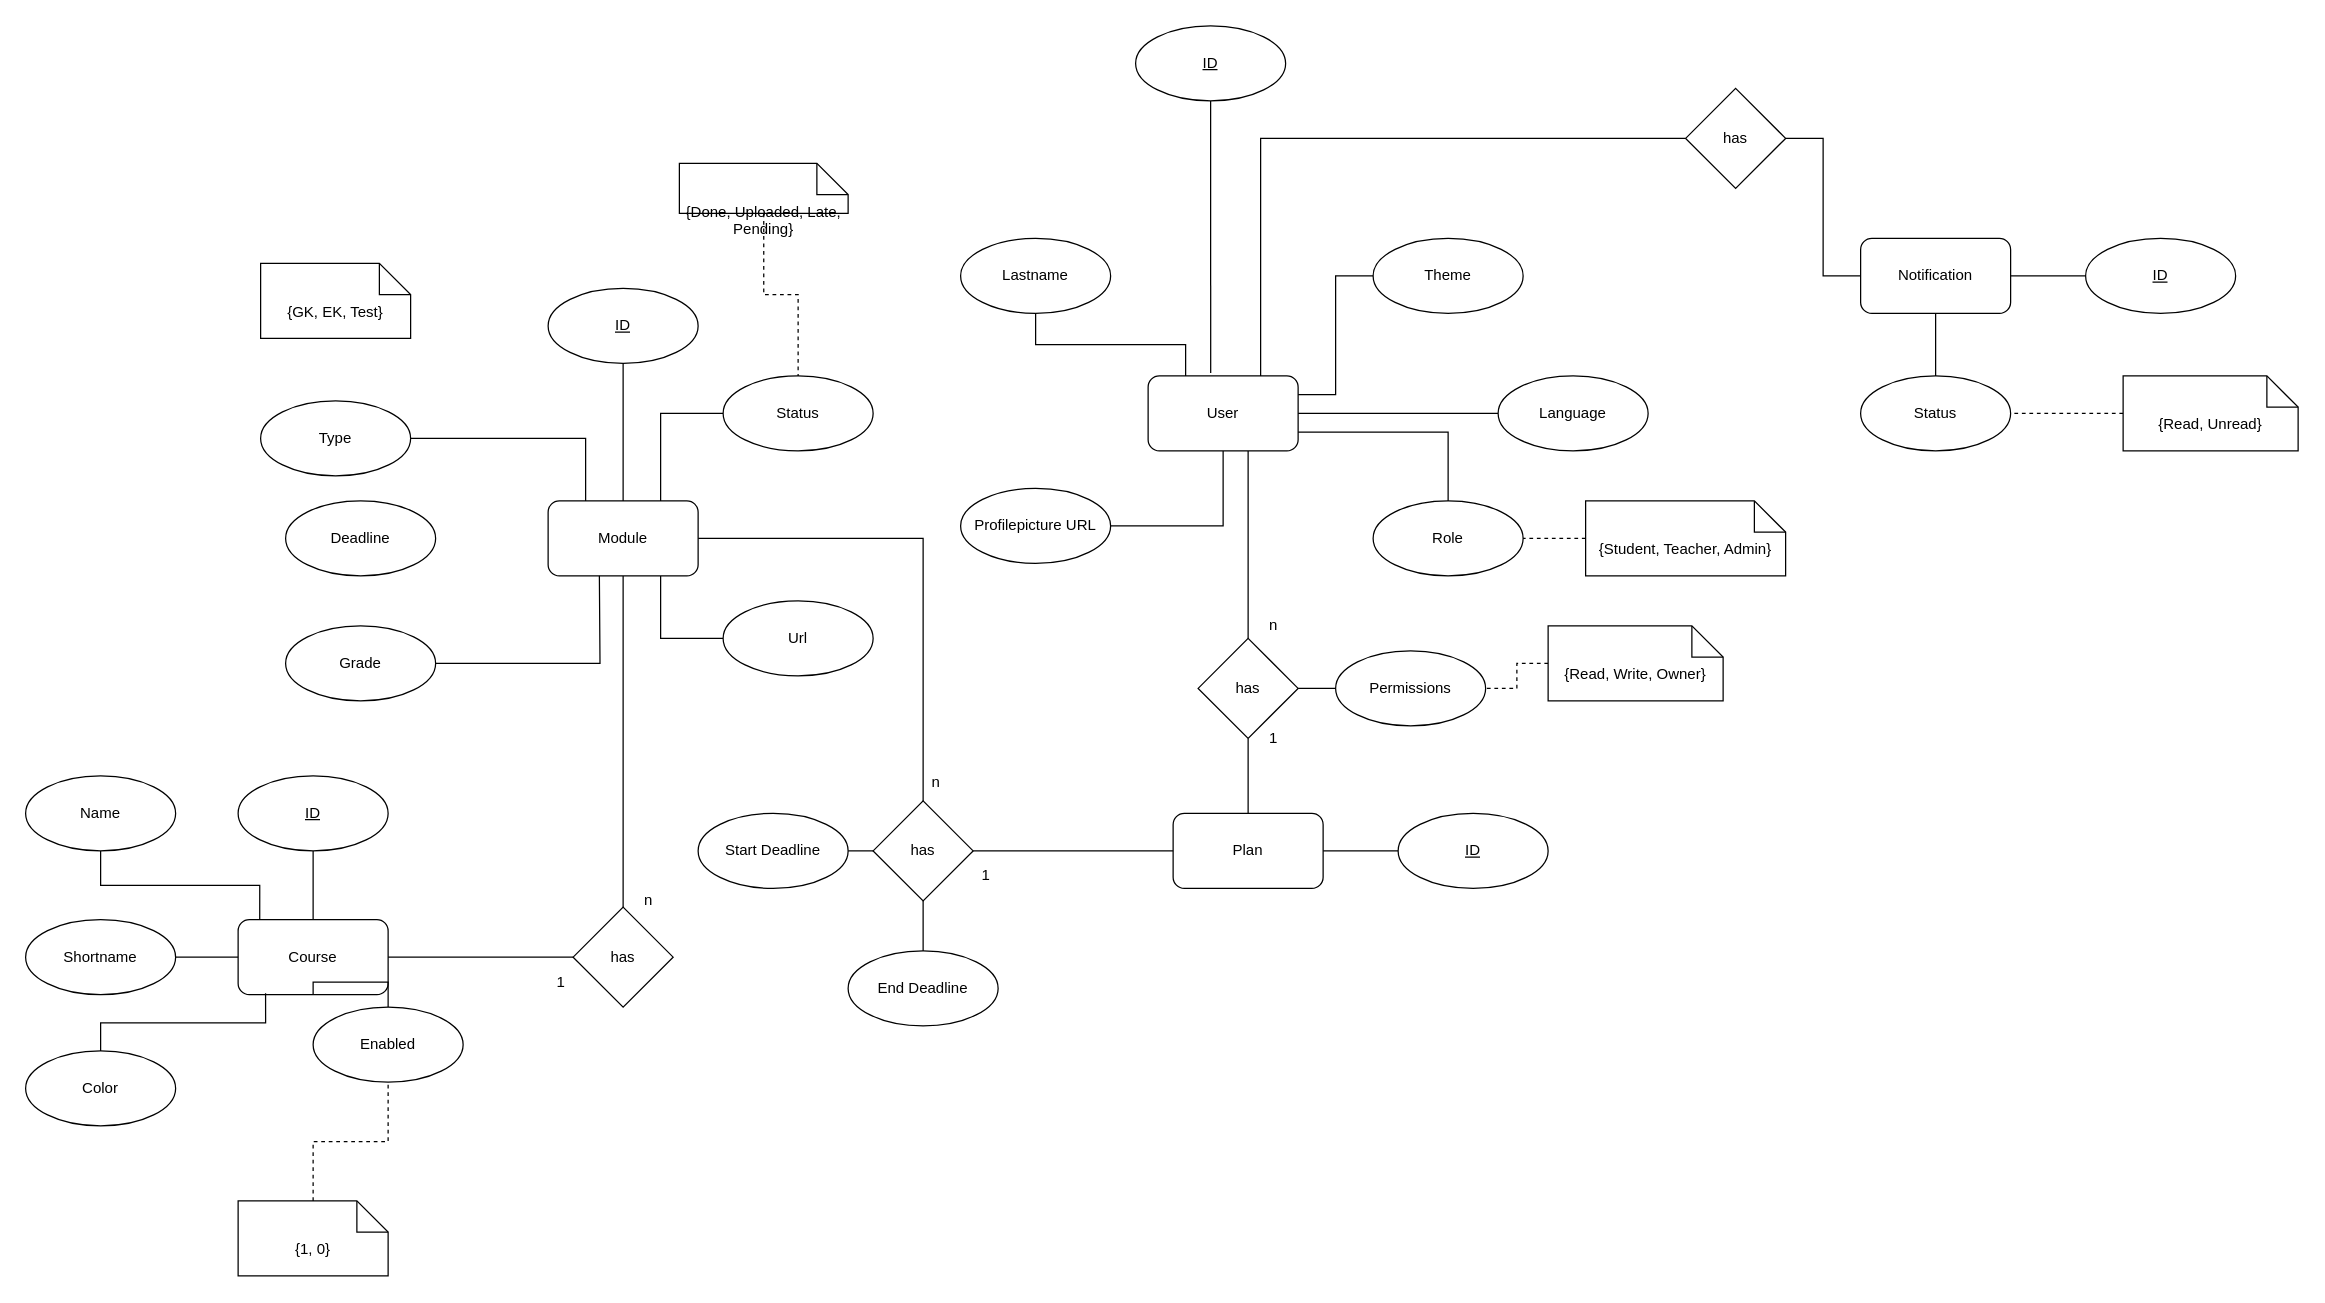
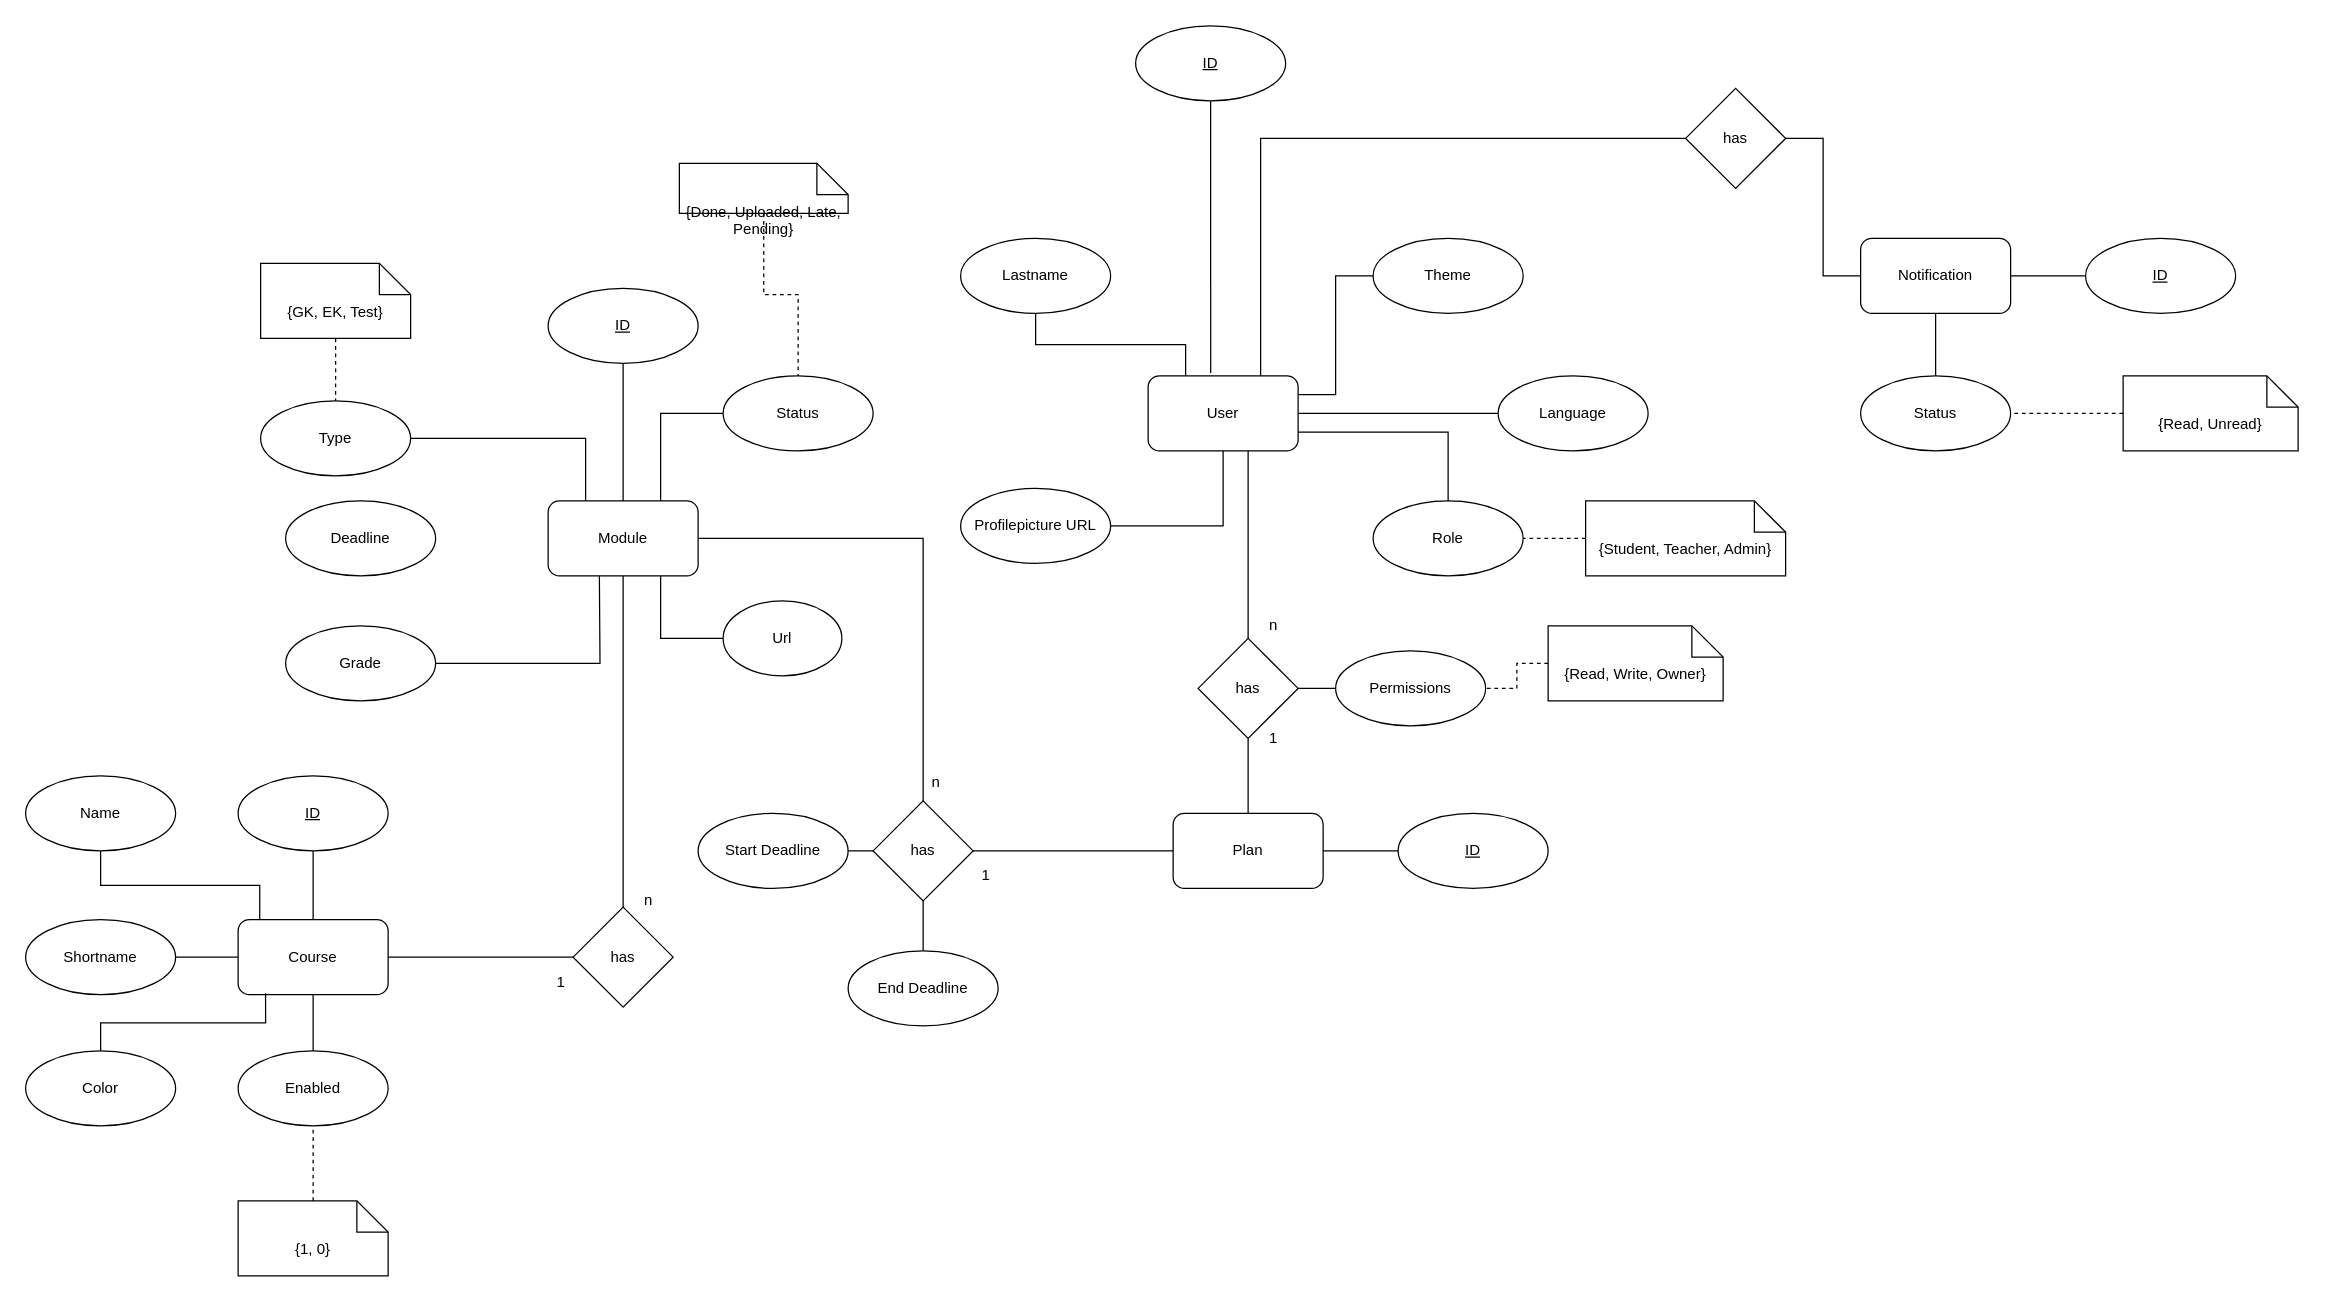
edge "{GK, EK, Test}" -- "Type": added
node "Url": size 150x75 -> 119x75
node "Enabled": moved (388, 1044) -> (313, 1088)
